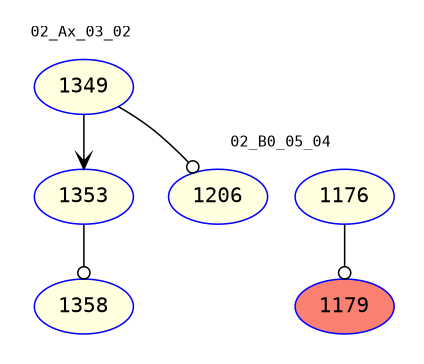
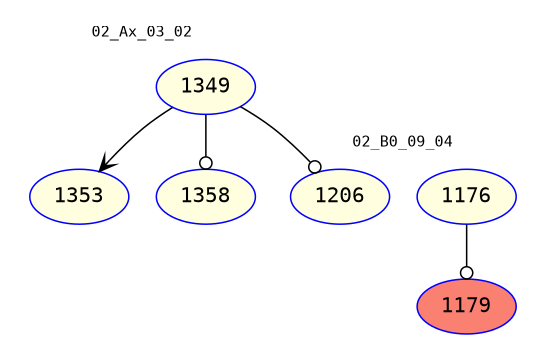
cluster "02_B0_05_04": label "02_B0_05_04" -> "02_B0_09_04"
edge "1353" -> "1358": now "1349" -> "1358"
